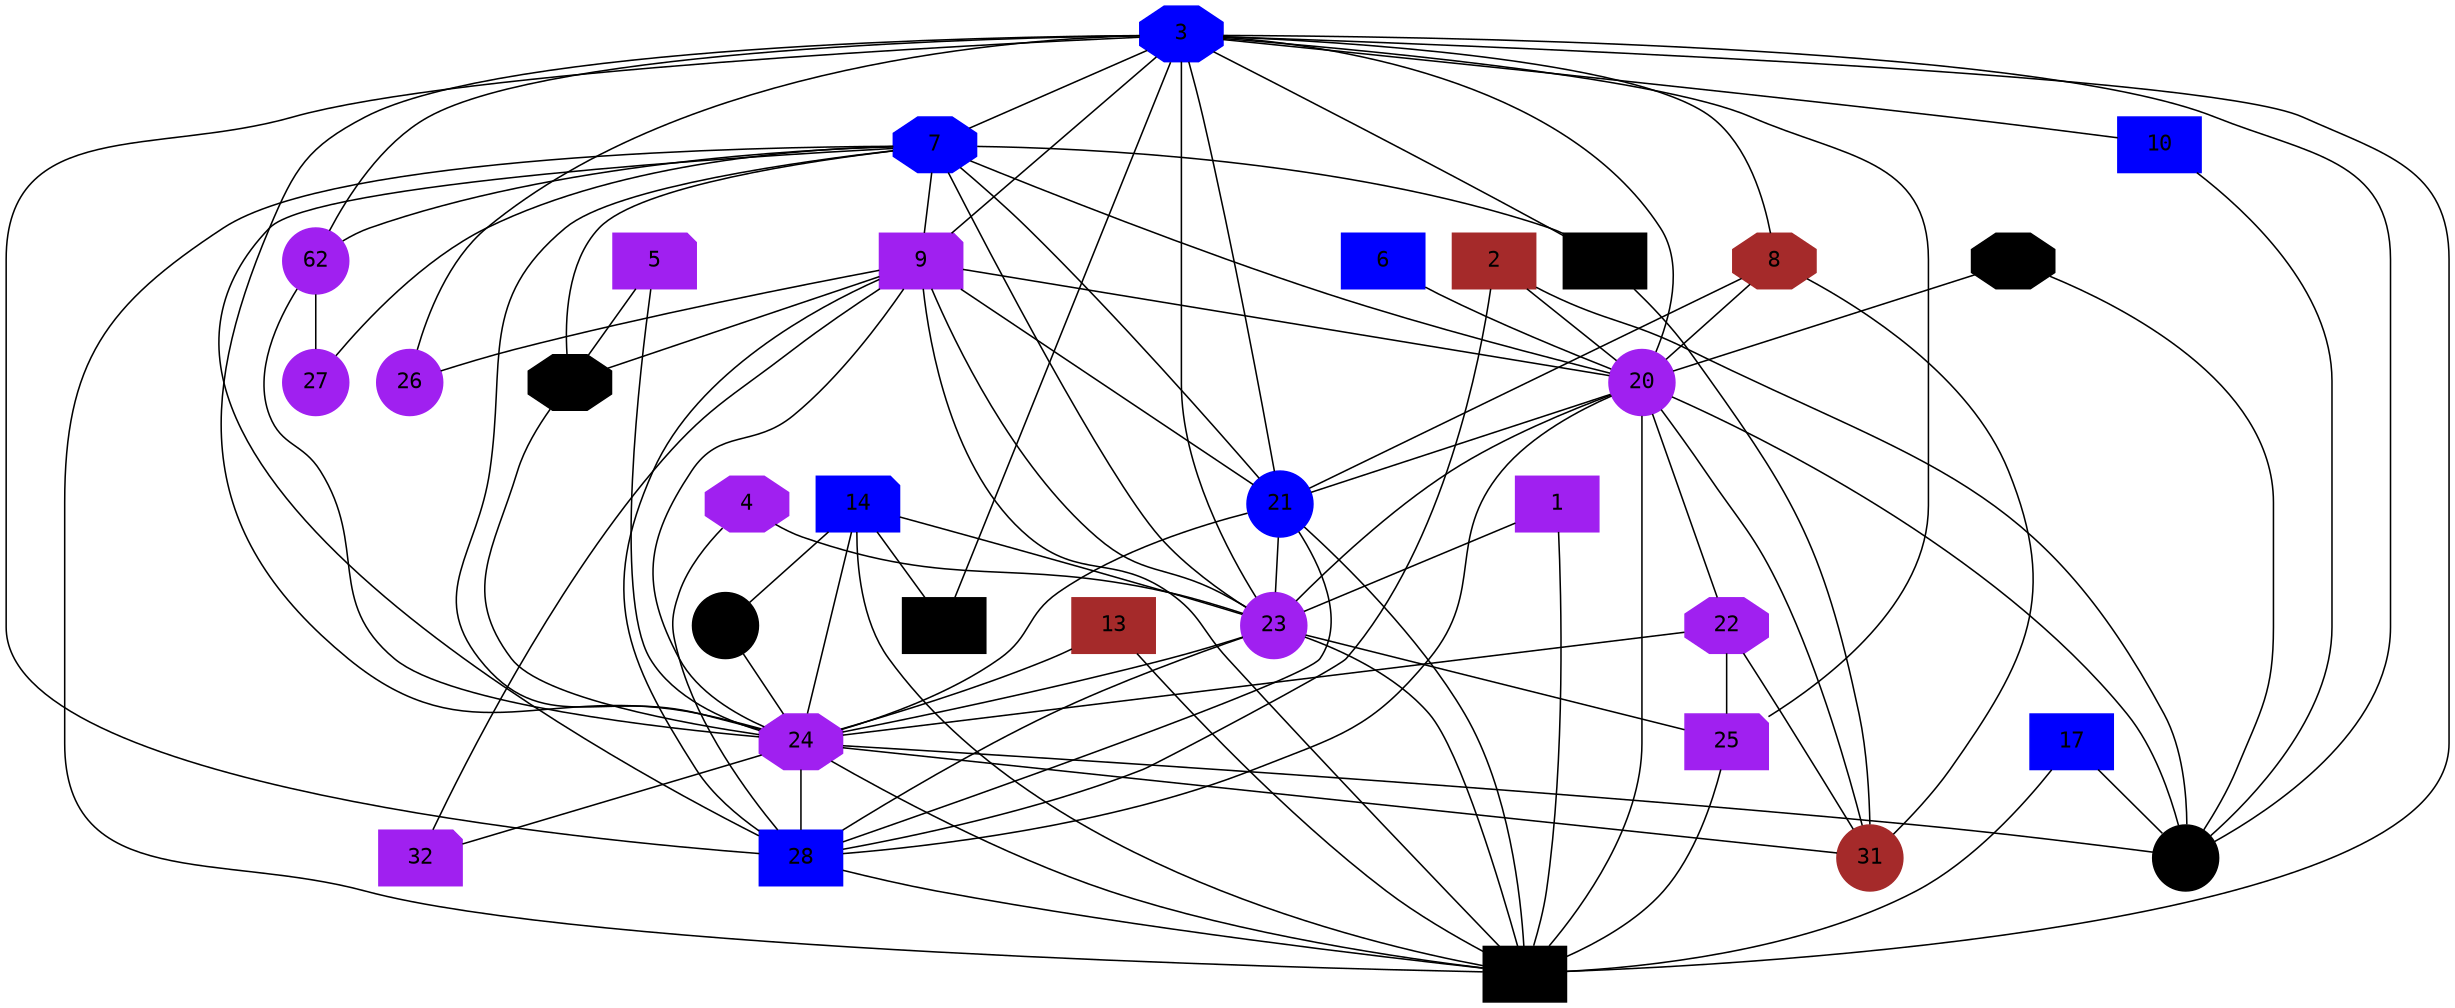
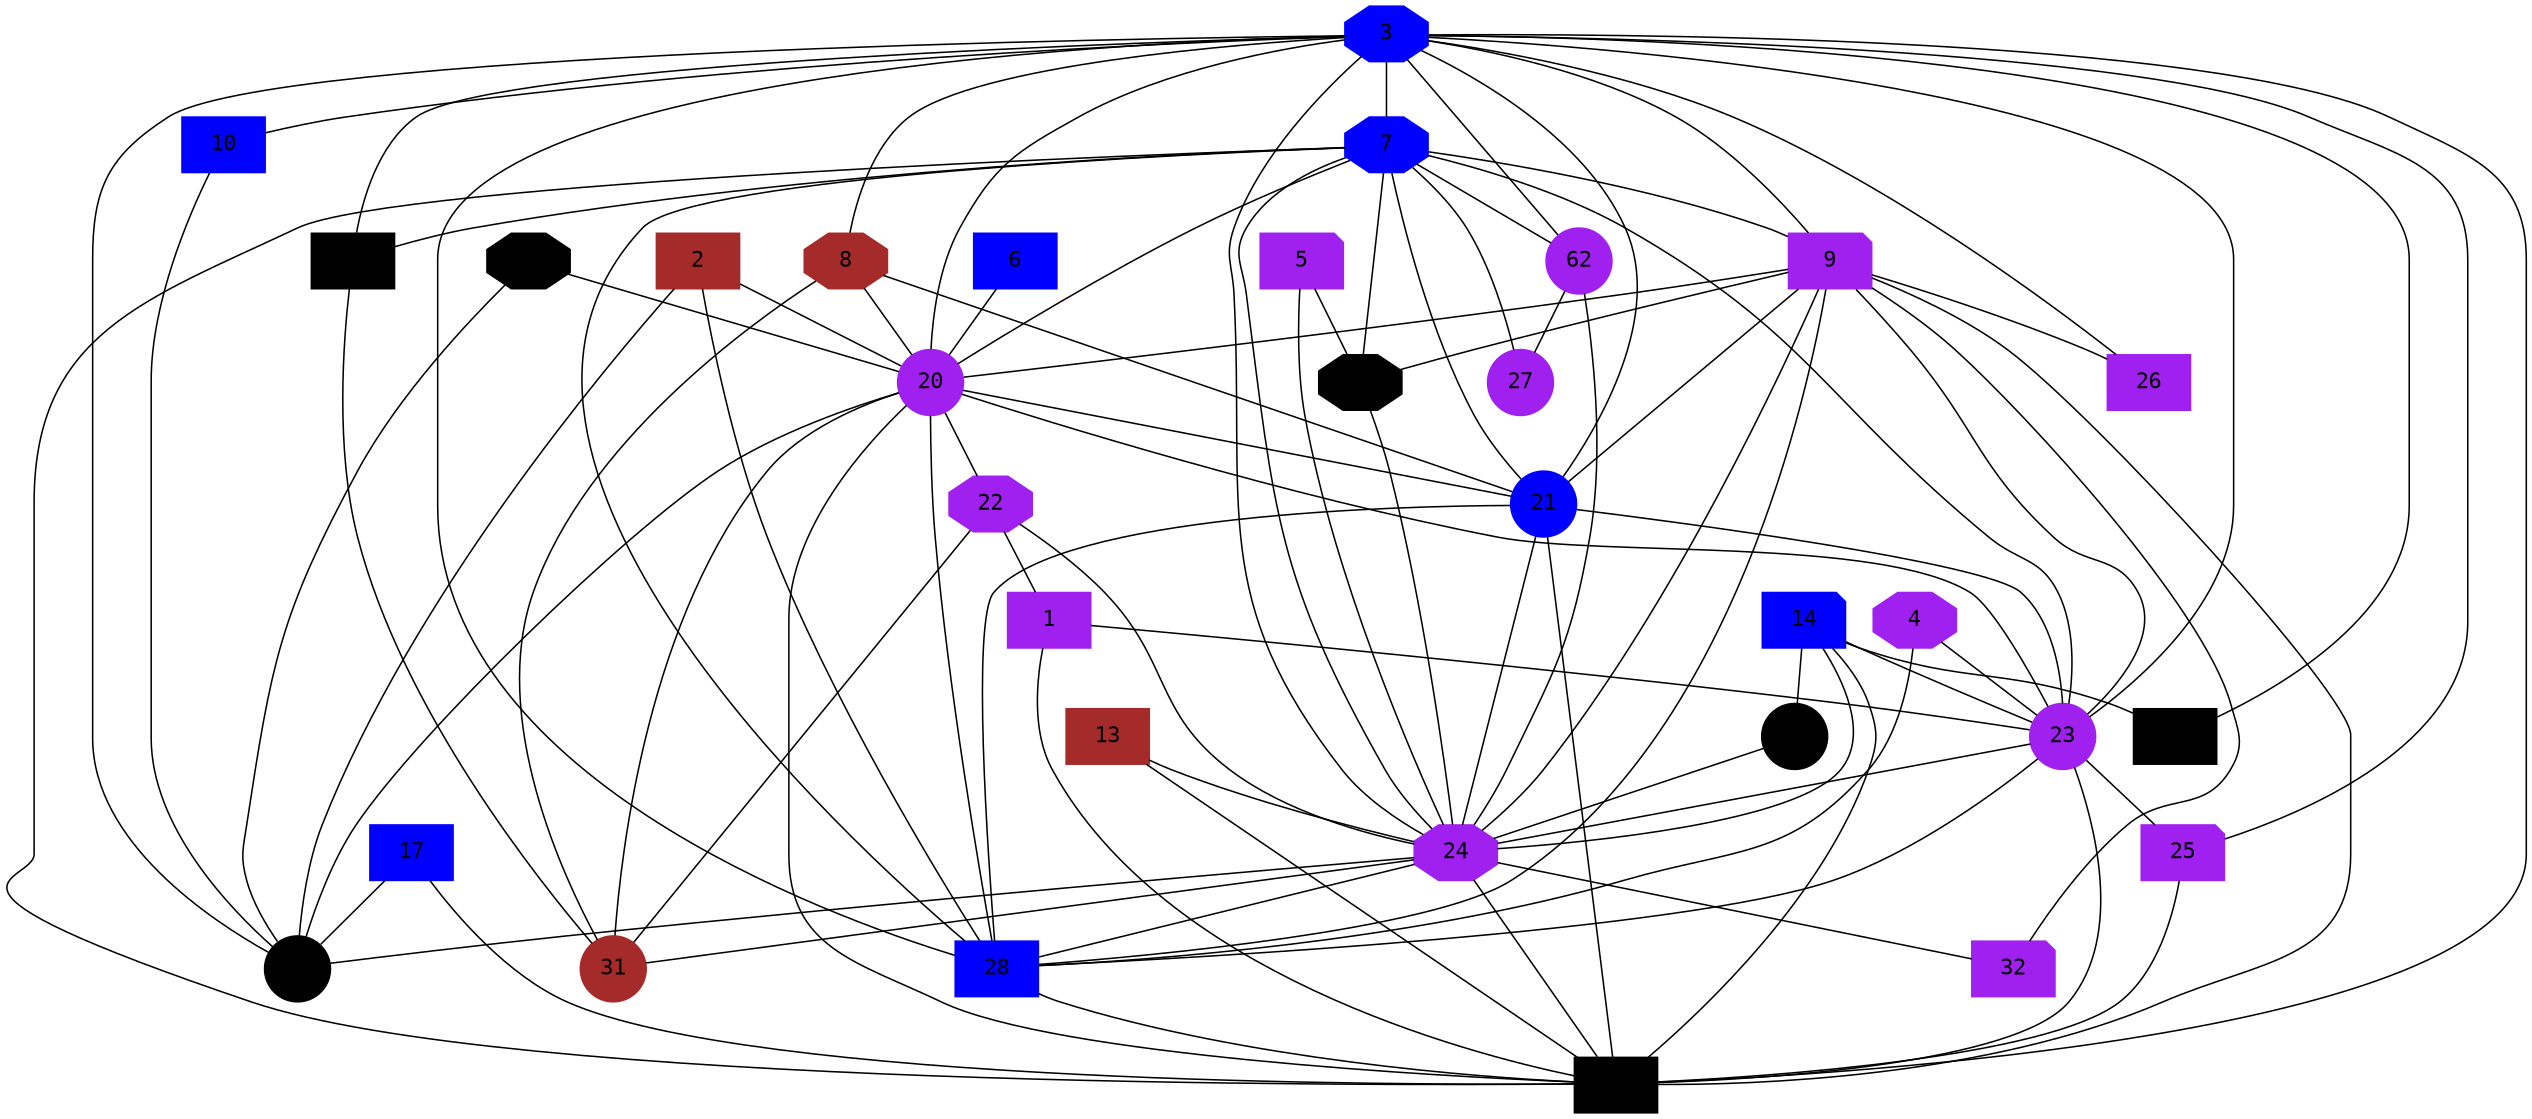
node "26": shape circle -> box
edge "22" -- "25": now "22" -- "1"
